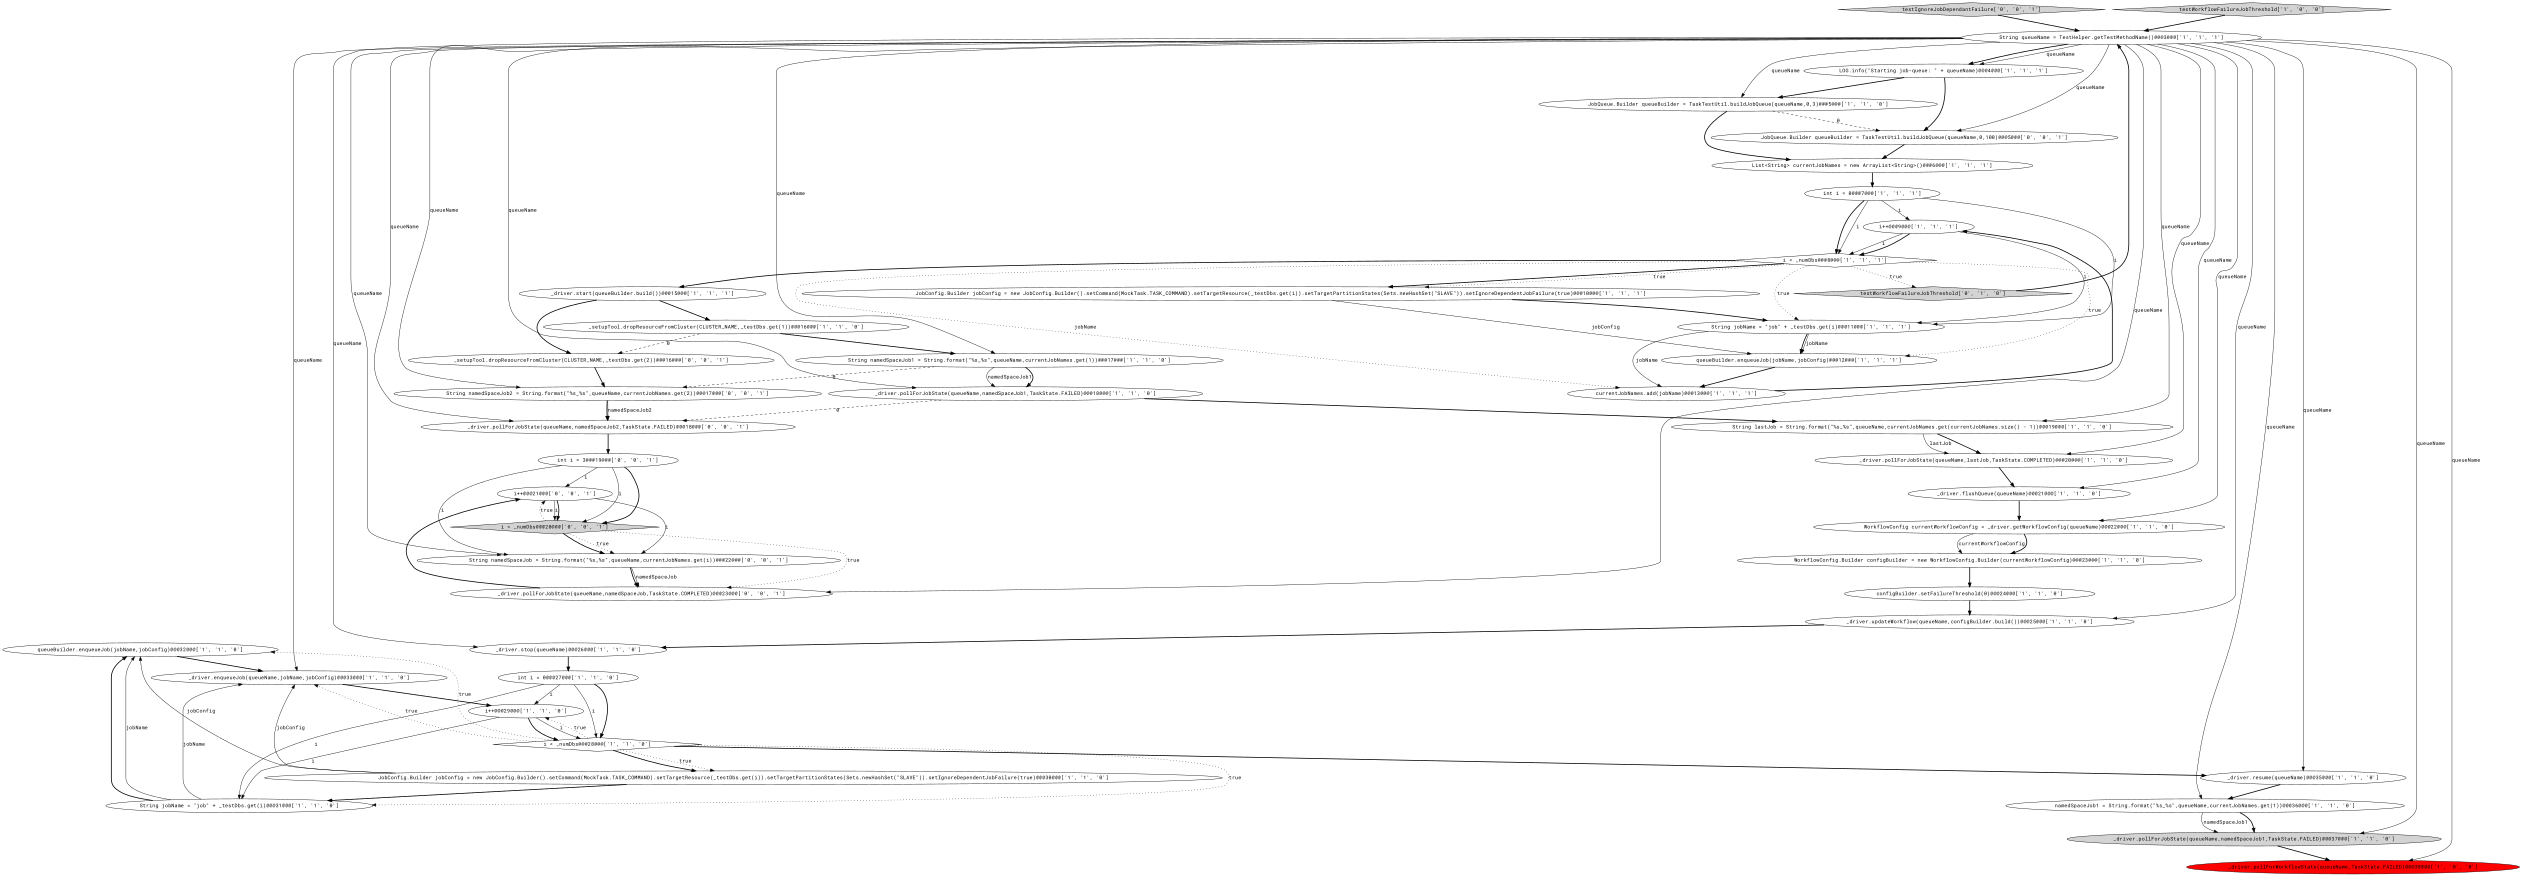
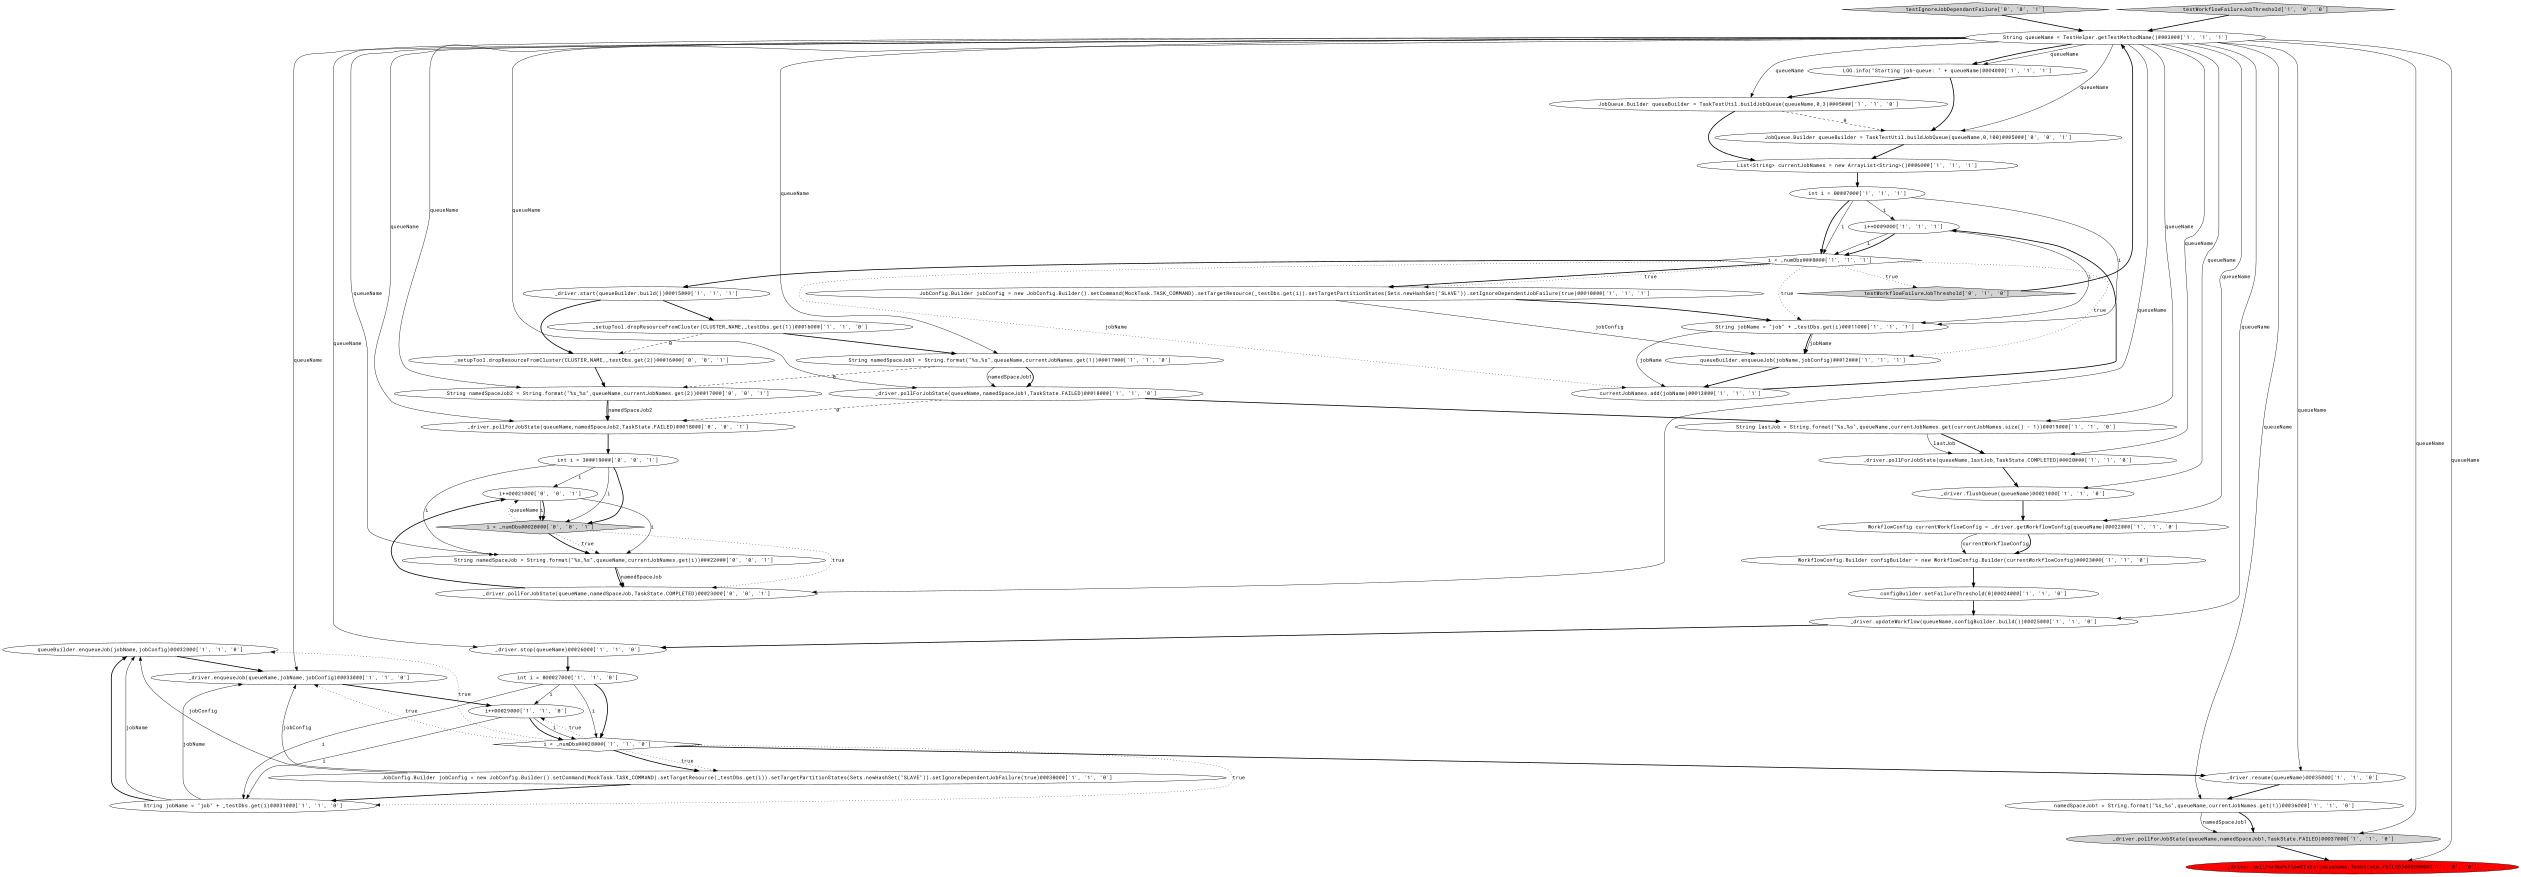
edge "i < _numDbs@@@20@@@['0', '0', '1']" -> "i++@@@21@@@['0', '0', '1']": label "true" -> "queueName"
